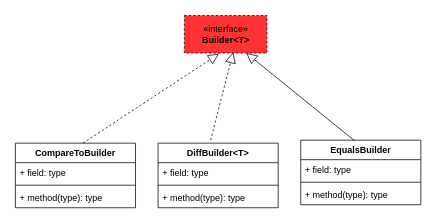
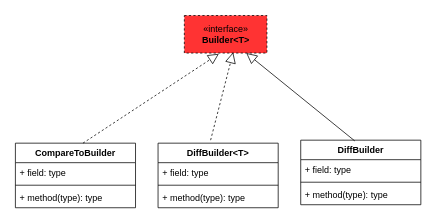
node "EqualsBuilder": label "EqualsBuilder" -> "DiffBuilder"
